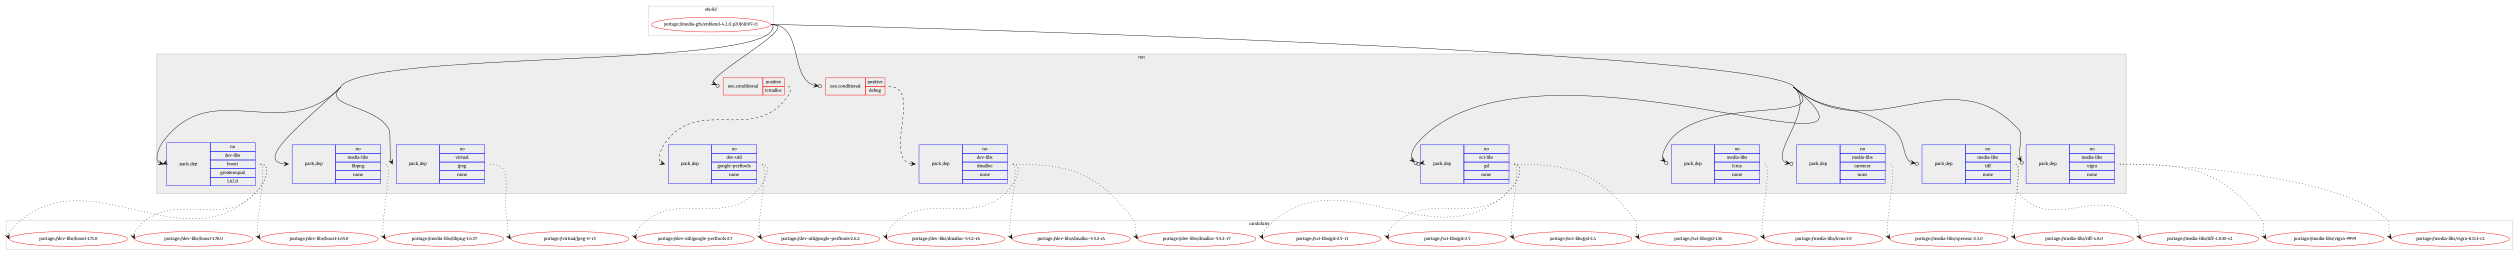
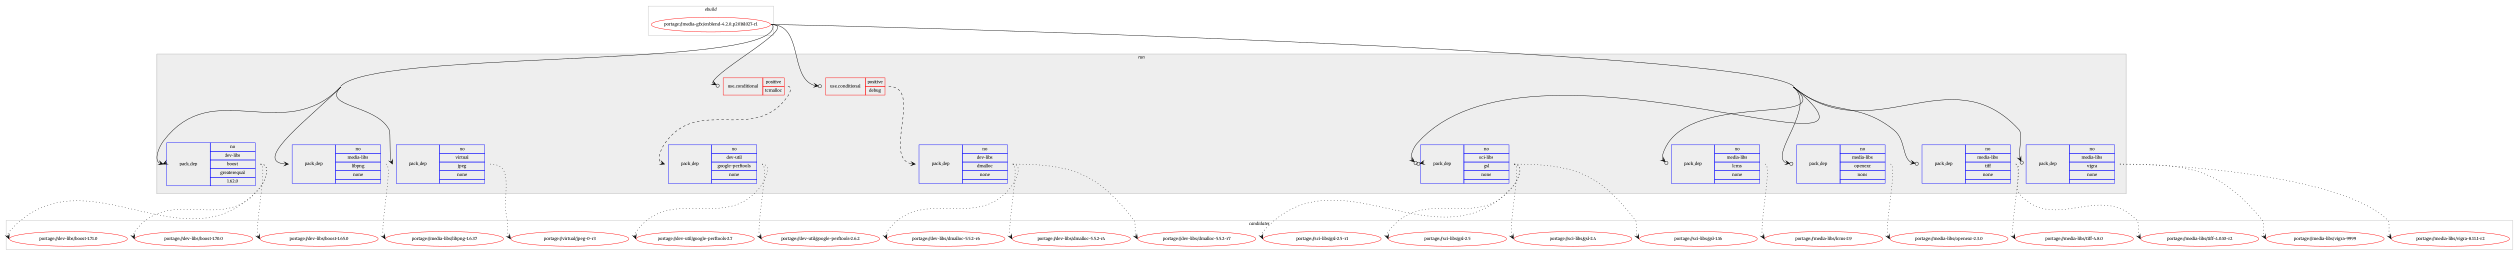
node "portage://media-gfx/enblend-4.2.0_p20161007-r1": label "portage://media-gfx/enblend-4.2.0_p20161007-r1" -> "portage://media-gfx/enblend-4.2.0_p20161027-r1"
